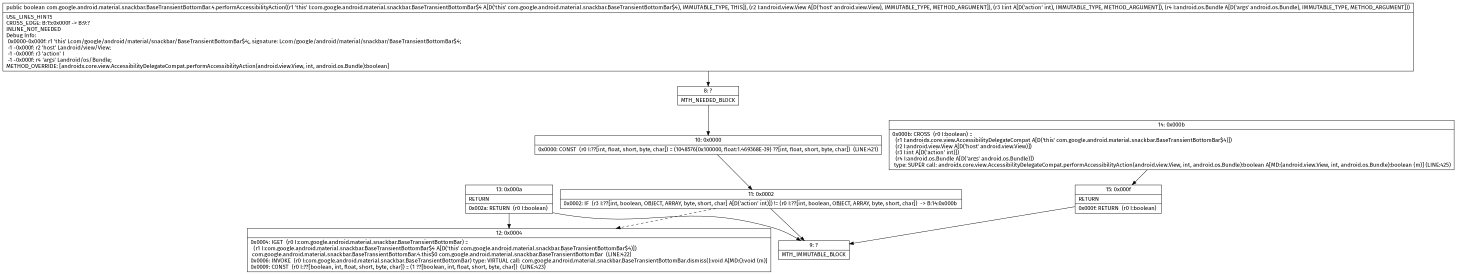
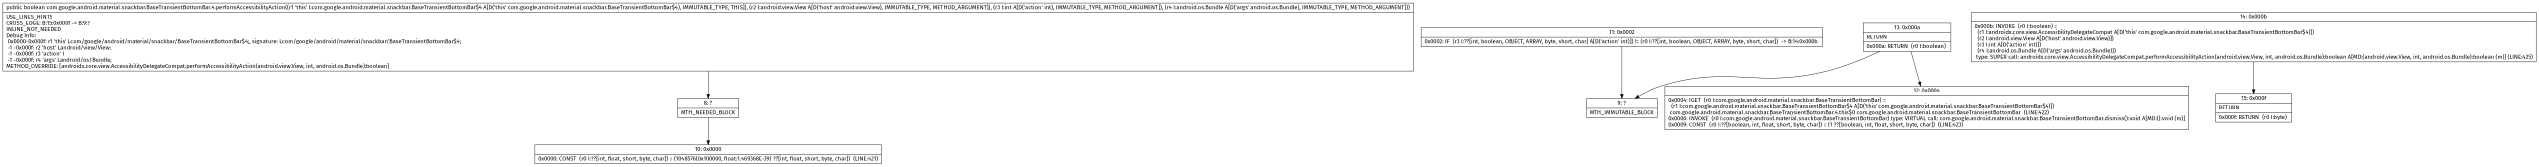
node "14: 0x000b": text "0x000b: CROSS  (r0 I:boolean) =" -> "0x000b: INVOKE  (r0 I:boolean) ="
edge "10: 0x0000" -> "11: 0x0002": removed
node "13: 0x000a": text "0x002a: RETURN  (r0 I:boolean)" -> "0x000a: RETURN  (r0 I:boolean)"
node "15: 0x000f": text "0x000f: RETURN  (r0 I:boolean)" -> "0x000f: RETURN  (r0 I:byte)"
edge "11: 0x0002" -> "12: 0x0004": removed
edge "15: 0x000f" -> "9: ?": removed
